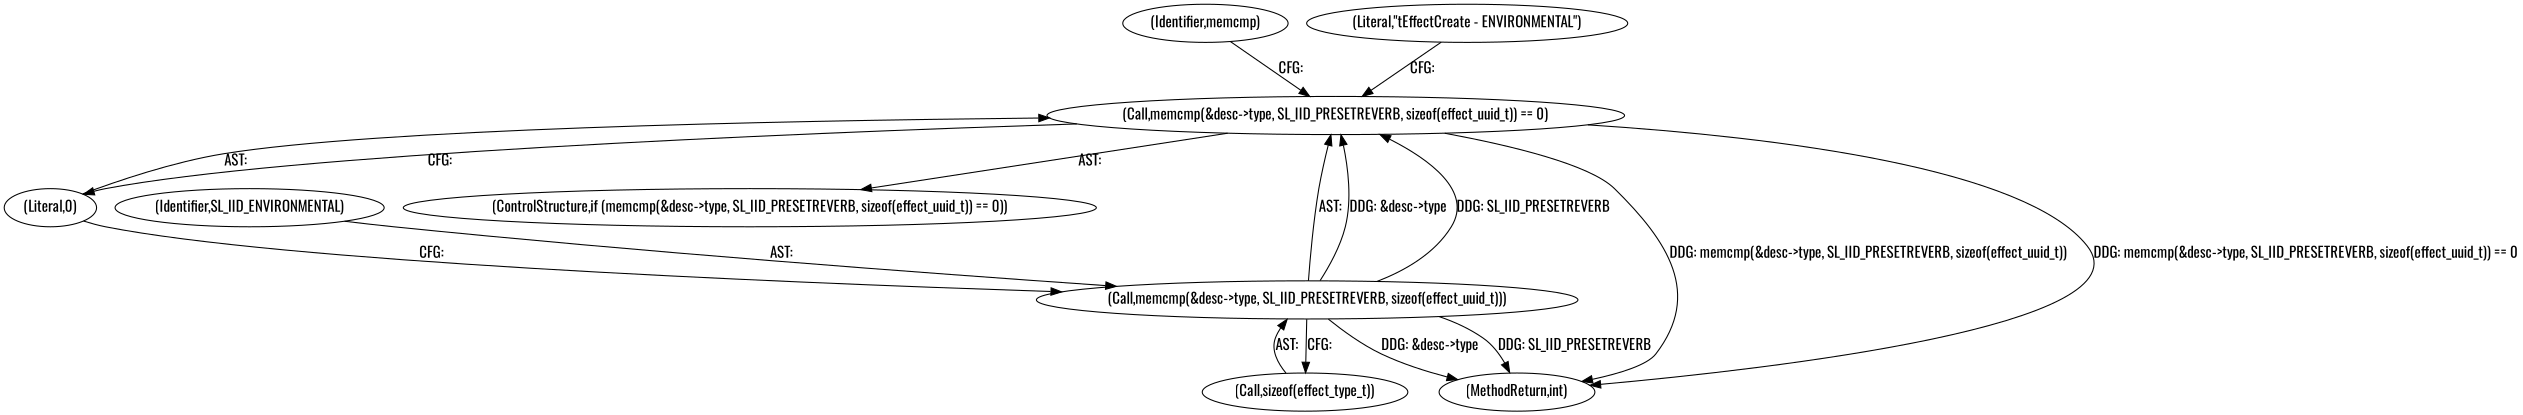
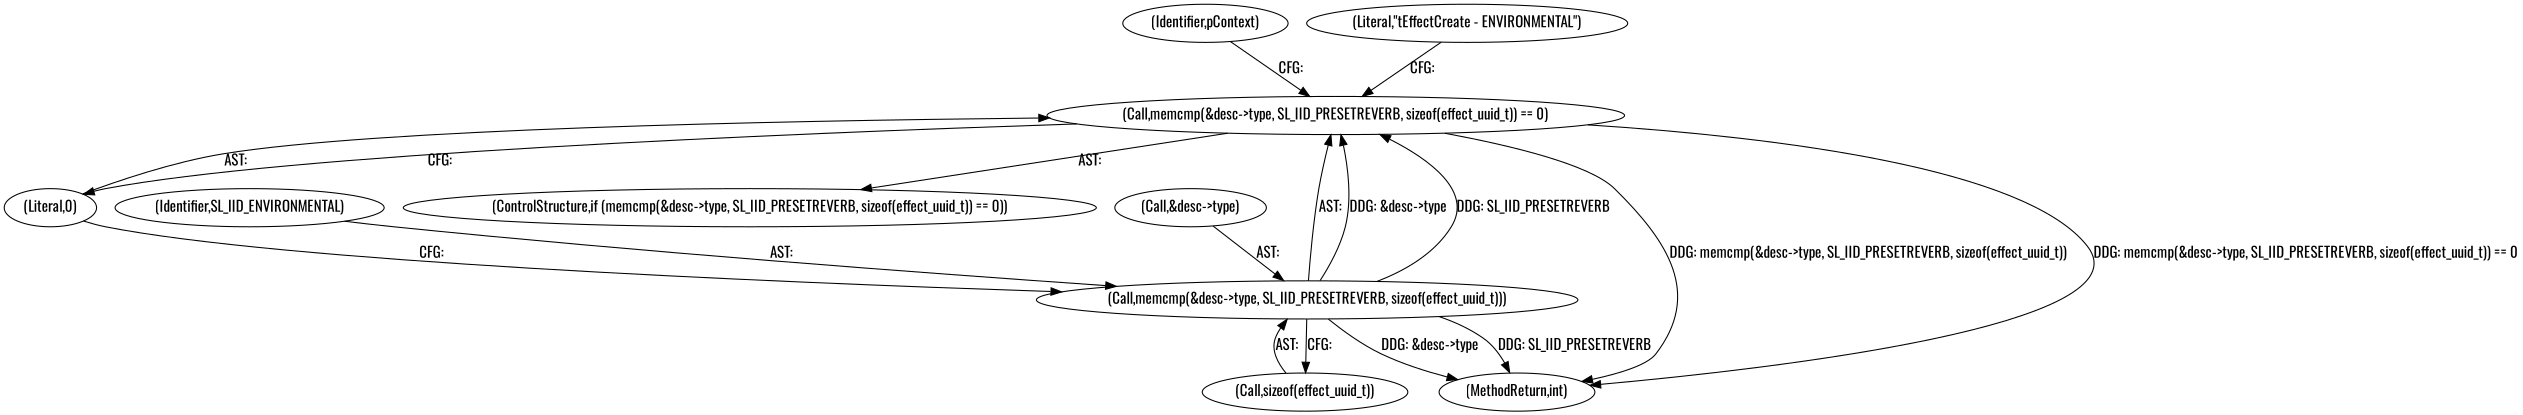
node "(Identifier,memcmp)": label "(Identifier,memcmp)" -> "(Identifier,pContext)"
node "(Call,&desc->type)": added
node "(Call,sizeof(effect_type_t))": label "(Call,sizeof(effect_type_t))" -> "(Call,sizeof(effect_uuid_t))"
